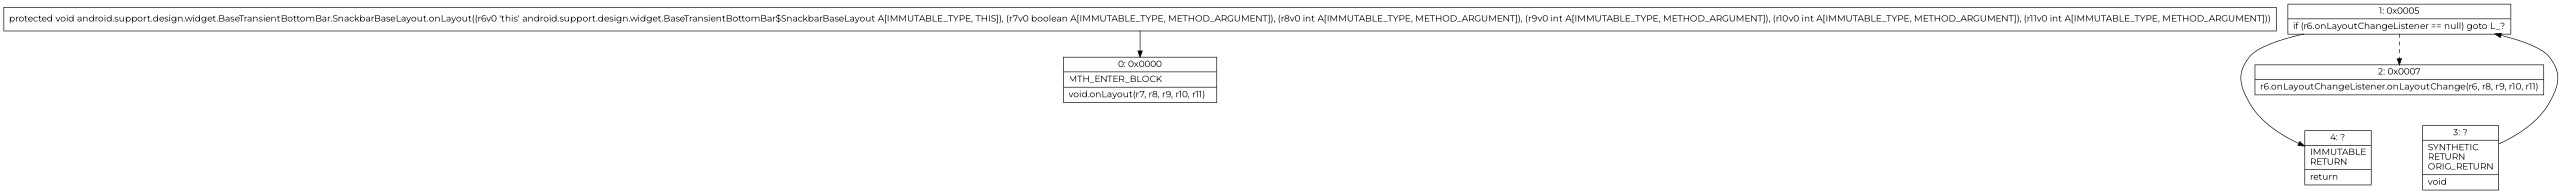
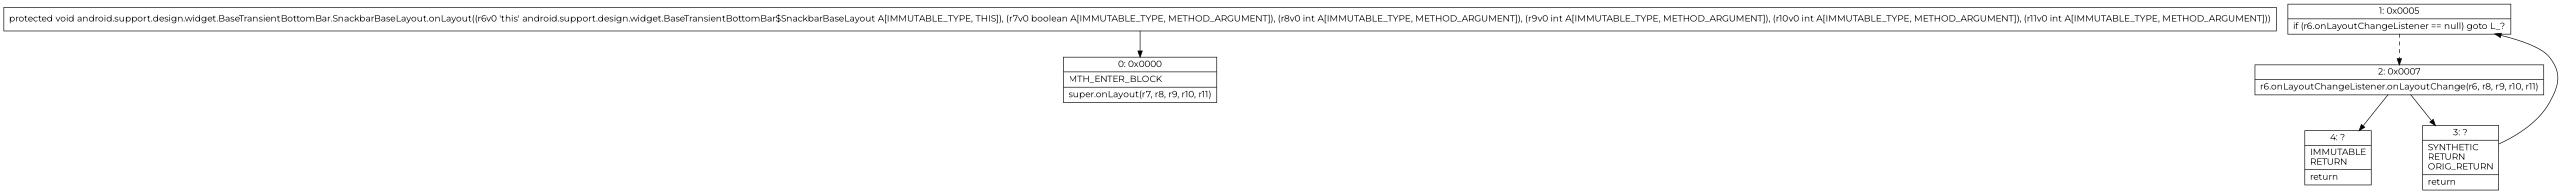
edge "1: 0x0005" -> "4: ?": now "2: 0x0007" -> "4: ?"
node "0: 0x0000": text "void.onLayout(r7, r8, r9, r10, r11)" -> "super.onLayout(r7, r8, r9, r10, r11)"
edge "2: 0x0007" -> "3: ?": added
node "3: ?": text "void" -> "return"
